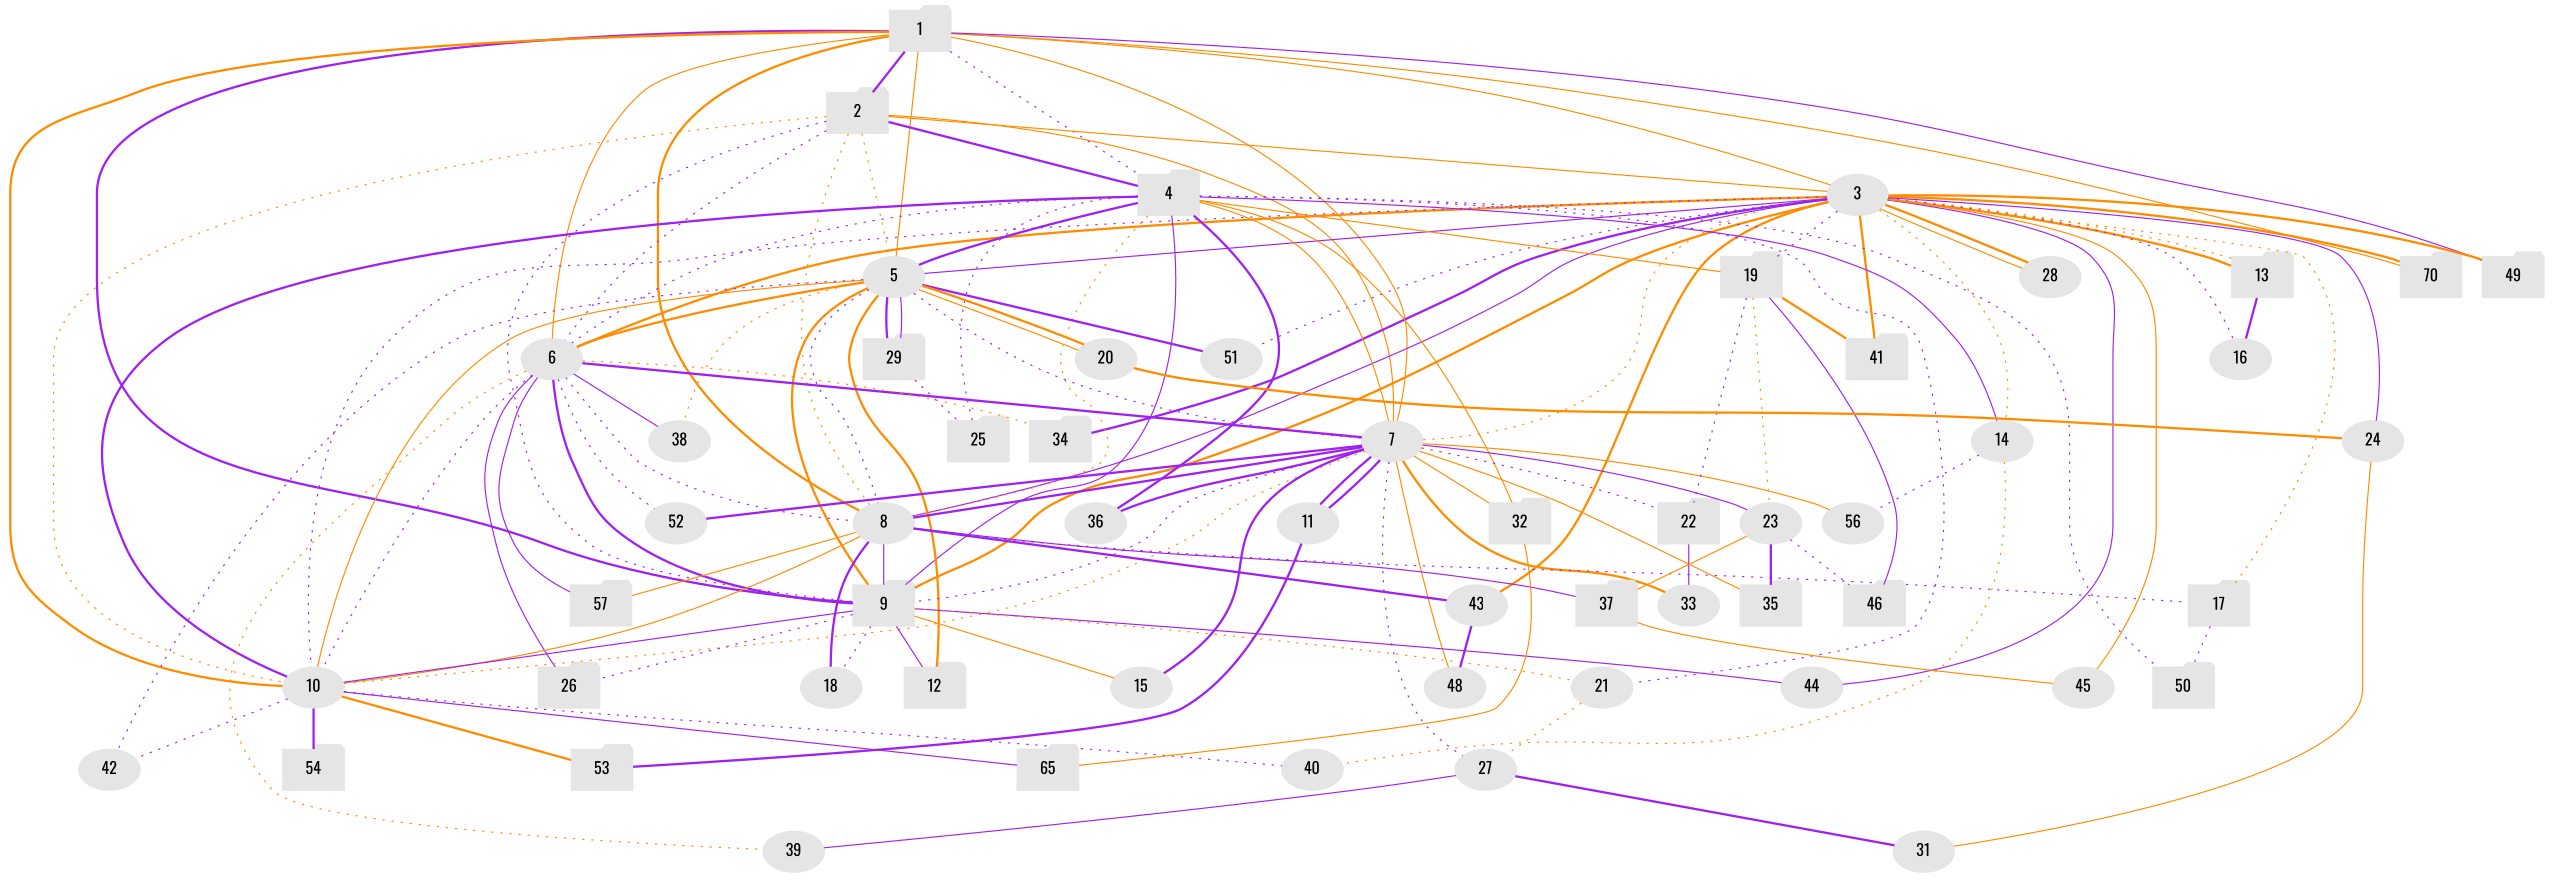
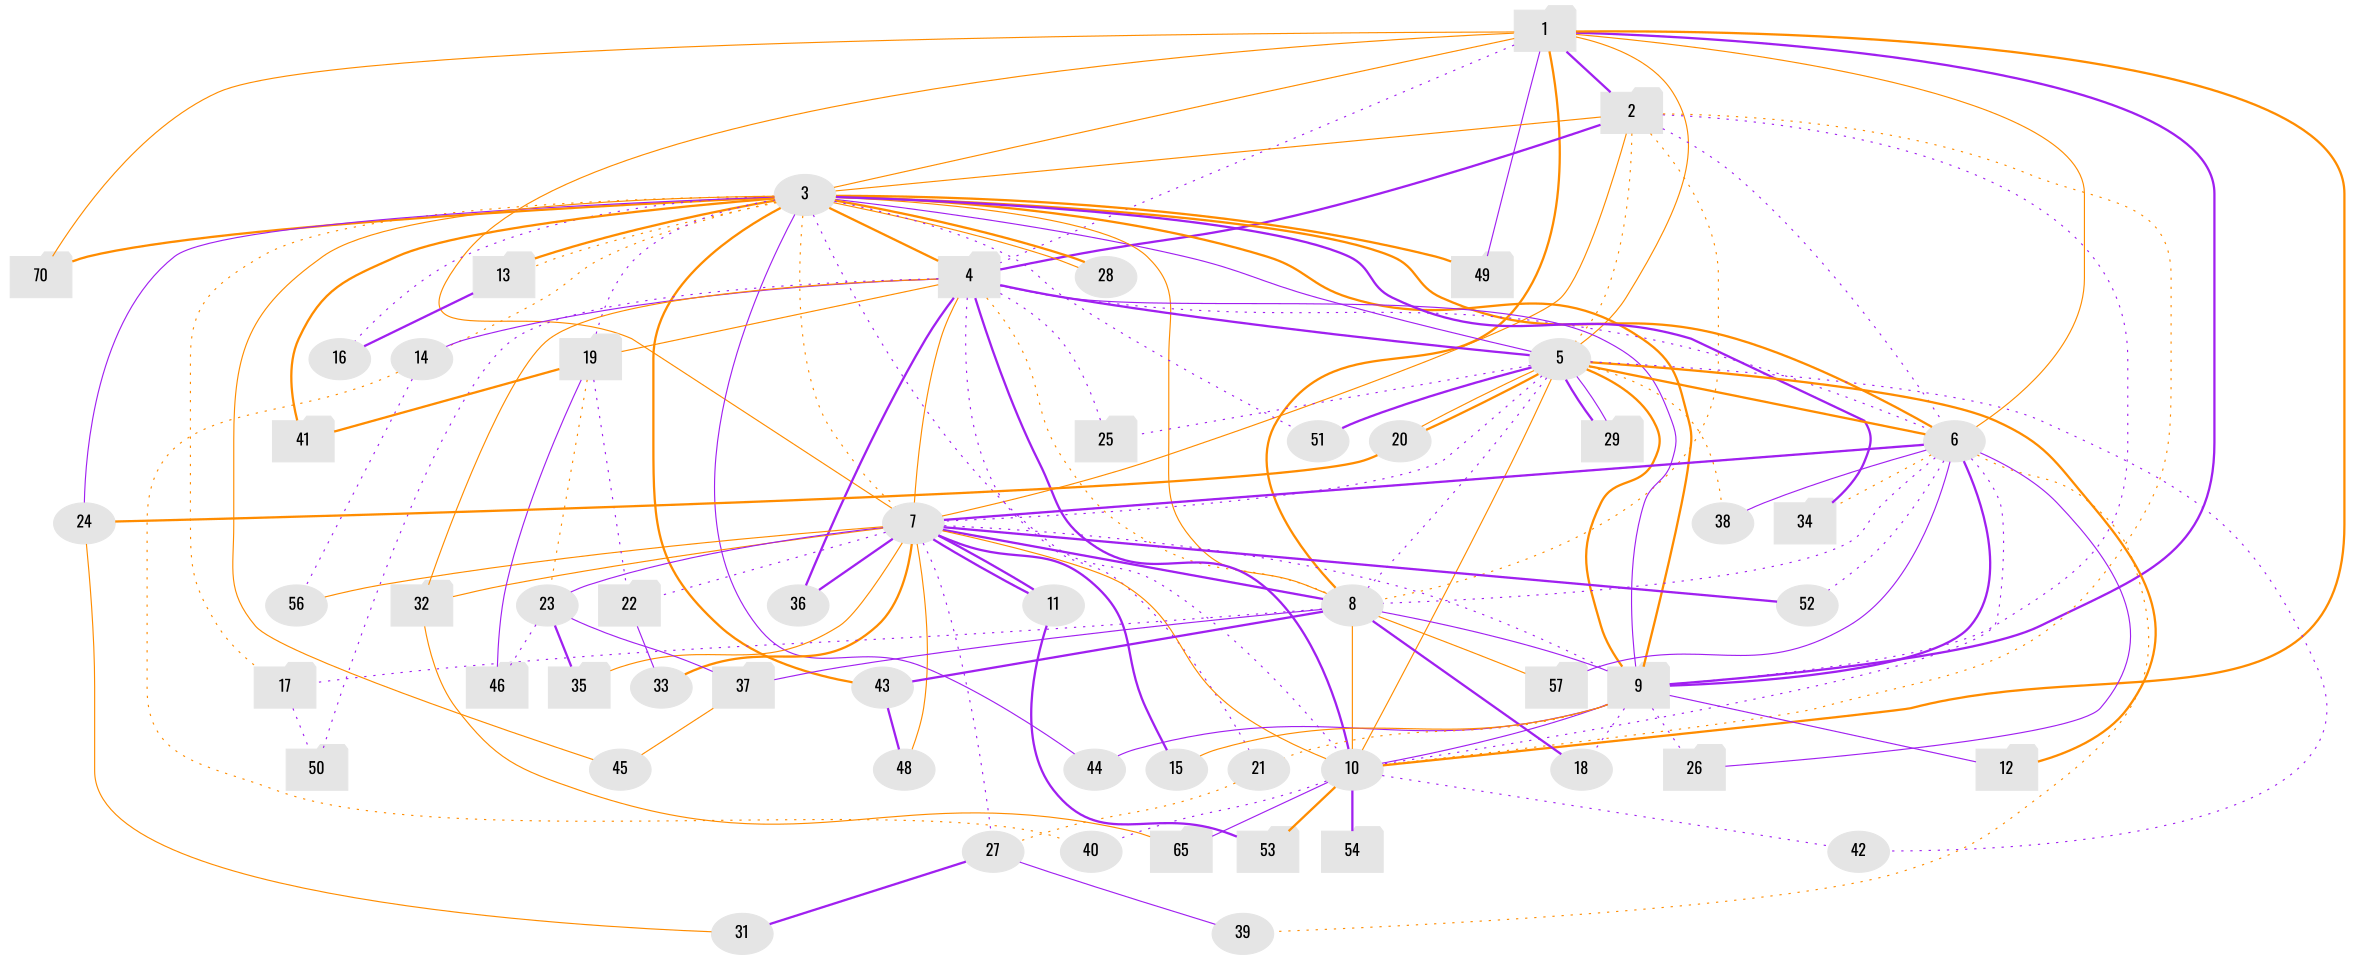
edge "3" -- "4": added
edge "3" -- "8": color purple -> darkorange
edge "29" -- "25": now "5" -- "25"
edge "23" -- "37": color darkorange -> purple
edge "7" -- "10": style dotted -> solid
